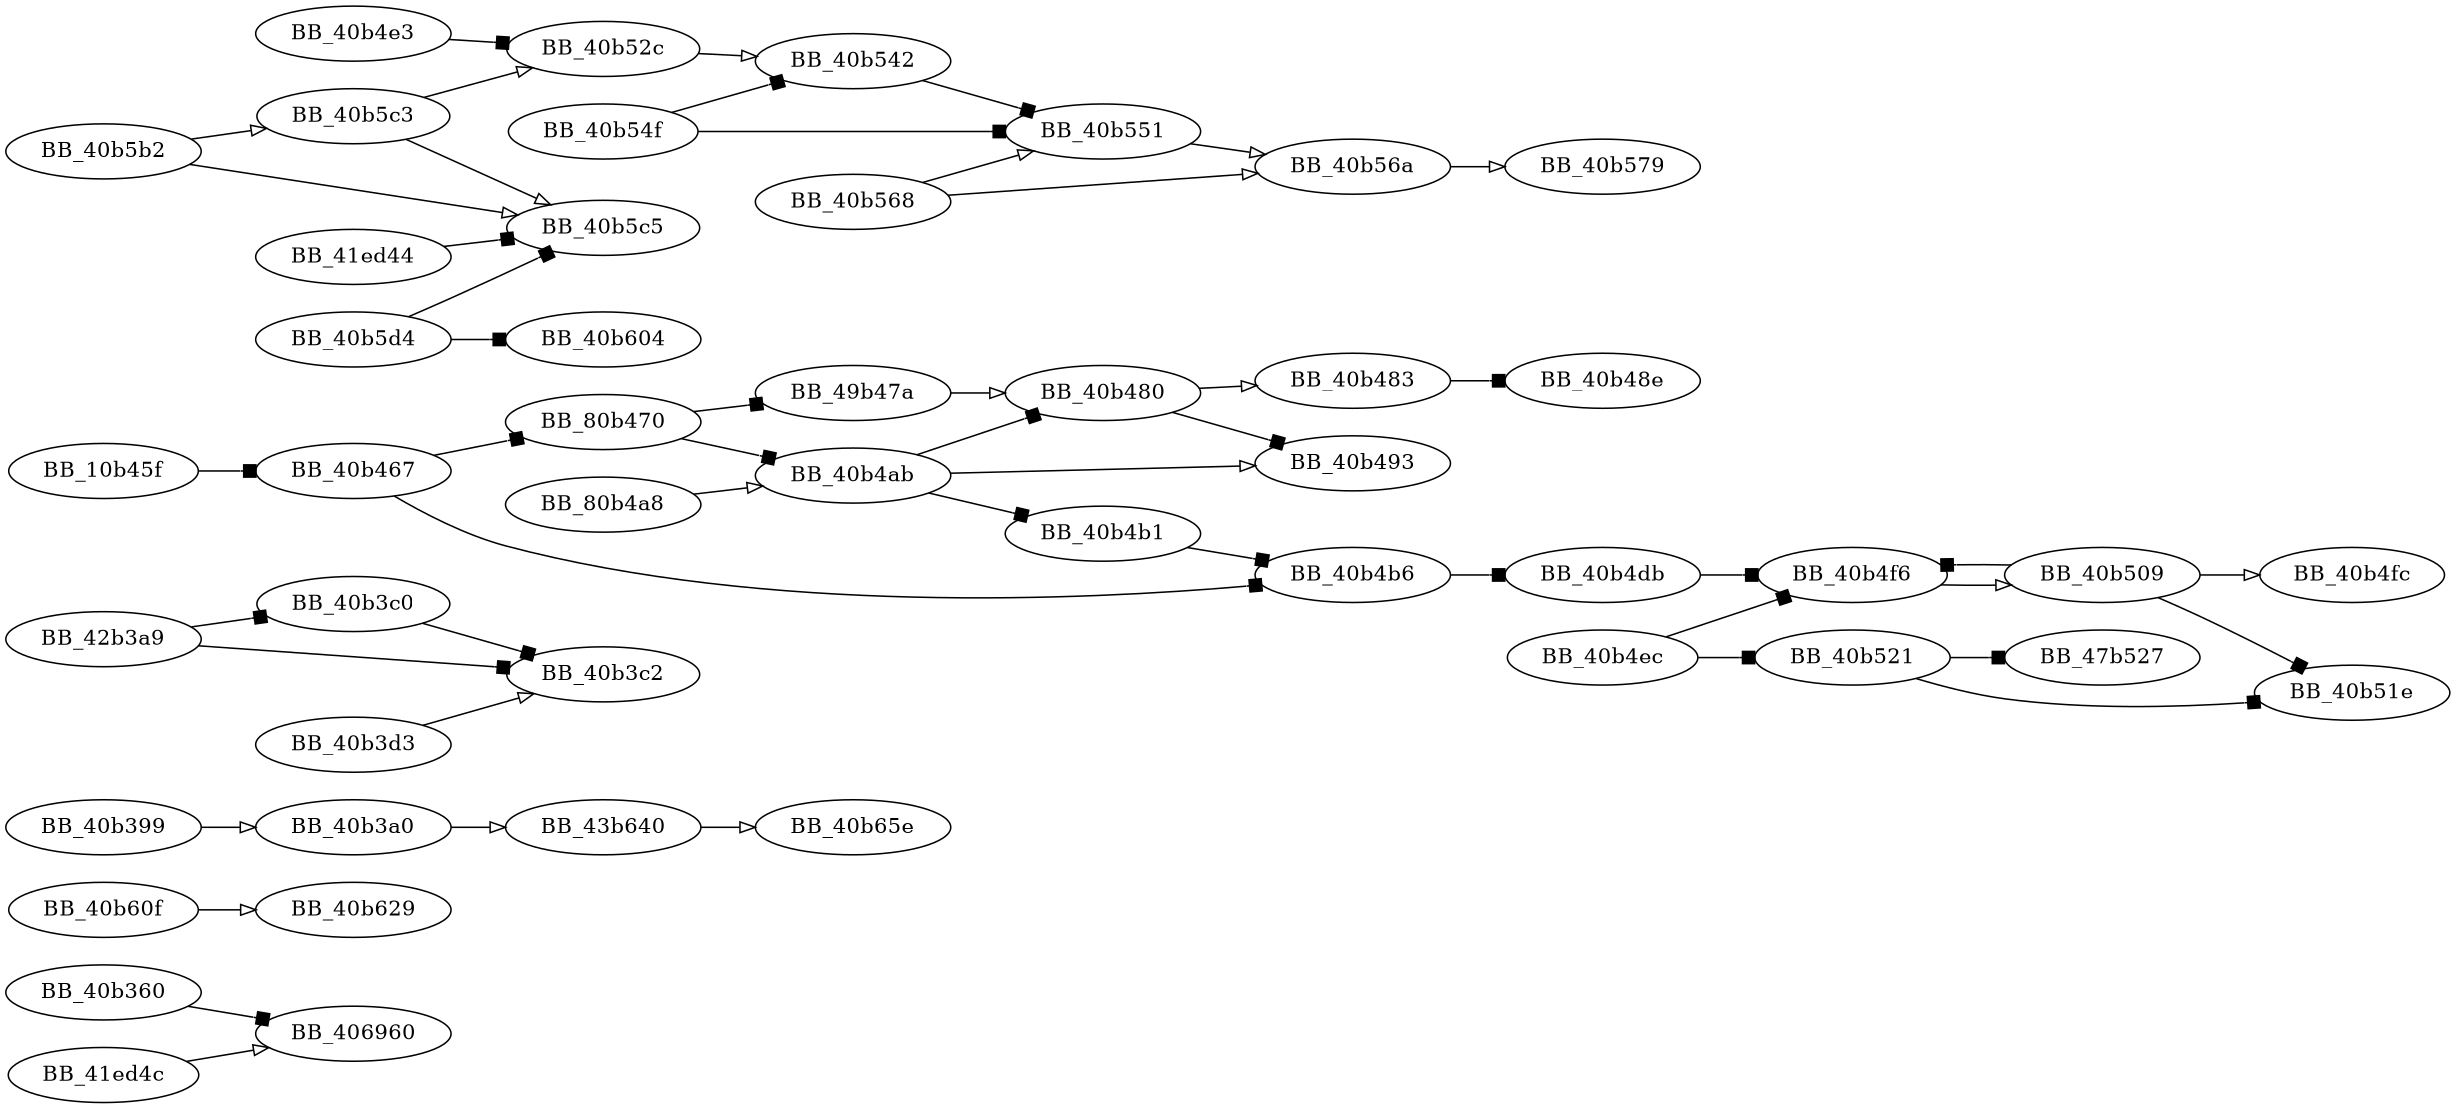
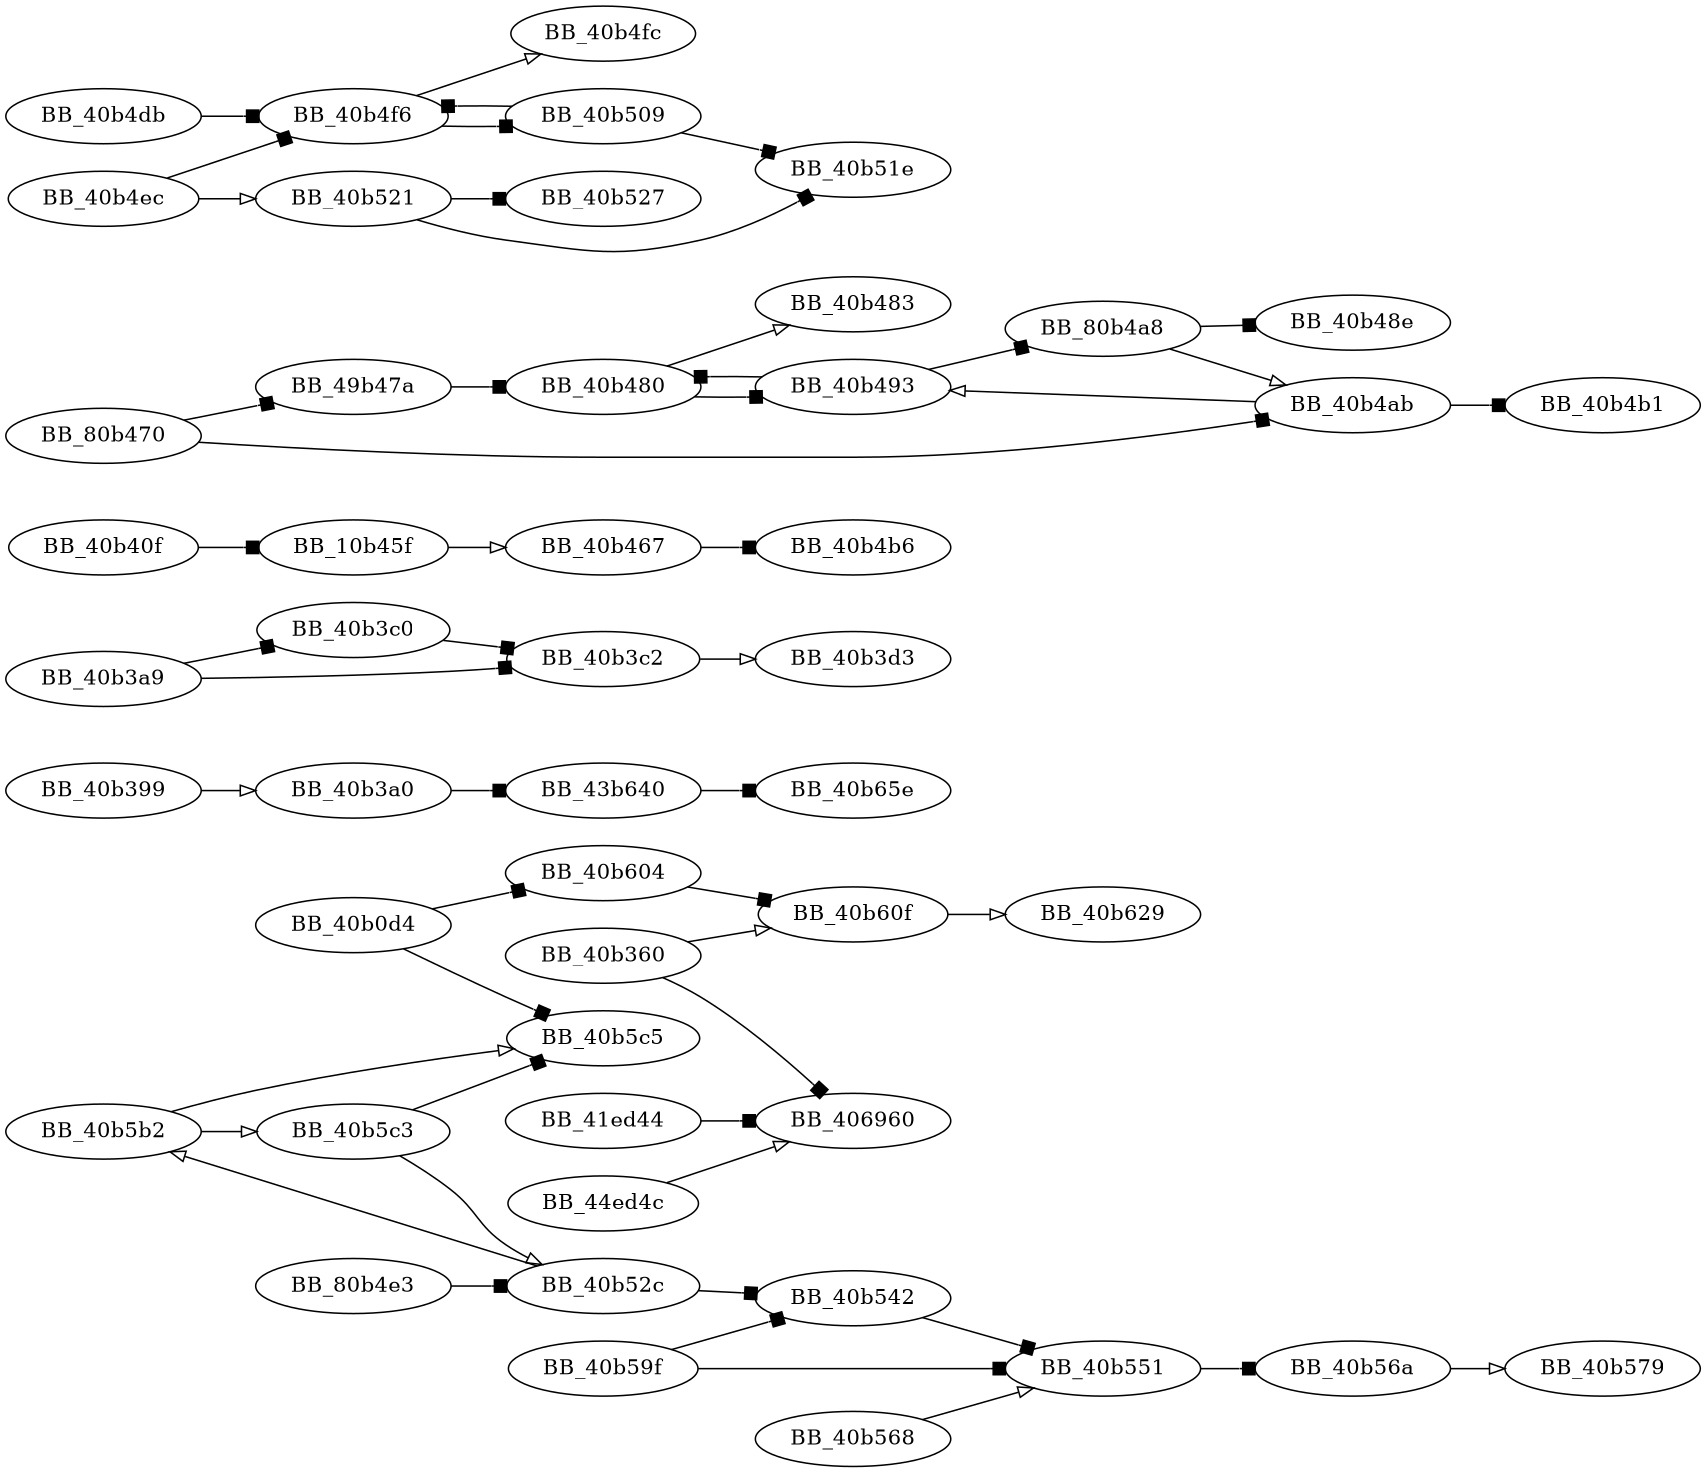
node "BB_40b4e3": label "BB_40b4e3" -> "BB_80b4e3"
edge "BB_40b52c" -> "BB_40b542": arrowhead onormal -> box
node "BB_40b54f": label "BB_40b54f" -> "BB_40b59f"
edge "BB_40b551" -> "BB_40b56a": arrowhead onormal -> box
edge "BB_40b5c3" -> "BB_40b5c5": arrowhead onormal -> box
edge "BB_40b568" -> "BB_40b56a": removed
edge "BB_41ed44" -> "BB_40b5c5": now "BB_41ed44" -> "BB_406960"
node "BB_40b5d4": label "BB_40b5d4" -> "BB_40b0d4"
edge "BB_40b493" -> "BB_80b4a8": added
edge "BB_40b483" -> "BB_40b48e": now "BB_80b4a8" -> "BB_40b48e"
edge "BB_49b47a" -> "BB_40b480": arrowhead onormal -> box
edge "BB_40b4ab" -> "BB_40b480": now "BB_40b493" -> "BB_40b480"
edge "BB_40b467" -> "BB_80b470": removed
edge "BB_10b45f" -> "BB_40b467": arrowhead box -> onormal
node "BB_40b40f": added
edge "BB_40b4b1" -> "BB_40b4b6": removed
edge "BB_40b4b6" -> "BB_40b4db": removed
edge "BB_40b509" -> "BB_40b4fc": now "BB_40b4f6" -> "BB_40b4fc"
edge "BB_40b4f6" -> "BB_40b509": arrowhead onormal -> box
node "BB_42b3a9": label "BB_42b3a9" -> "BB_40b3a9"
edge "BB_40b4ec" -> "BB_40b521": arrowhead box -> onormal
node "BB_47b527": label "BB_47b527" -> "BB_40b527"
edge "BB_40b3d3" -> "BB_40b3c2": reversed
edge "BB_40b3a0" -> "BB_43b640": arrowhead onormal -> box
edge "BB_43b640" -> "BB_40b65e": arrowhead onormal -> box
edge "BB_40b604" -> "BB_40b60f": added
edge "BB_40b360" -> "BB_40b60f": added
node "BB_41ed4c": label "BB_41ed4c" -> "BB_44ed4c"
edge "BB_40b52c" -> "BB_40b5b2": added
